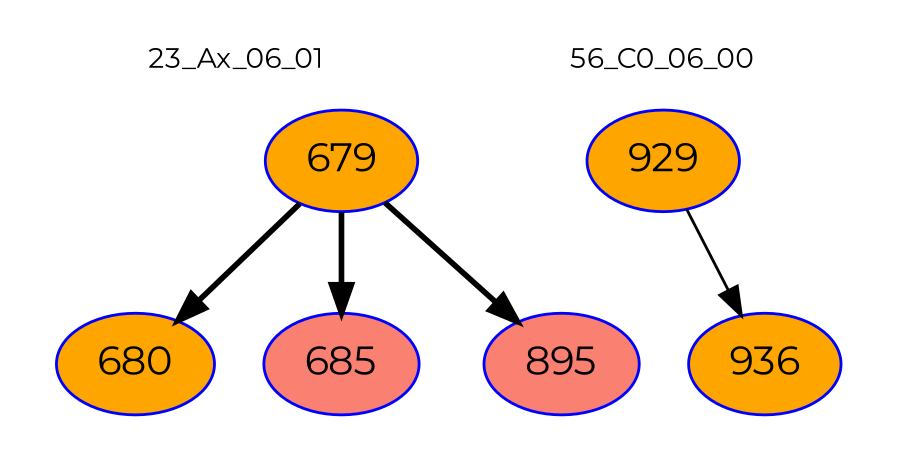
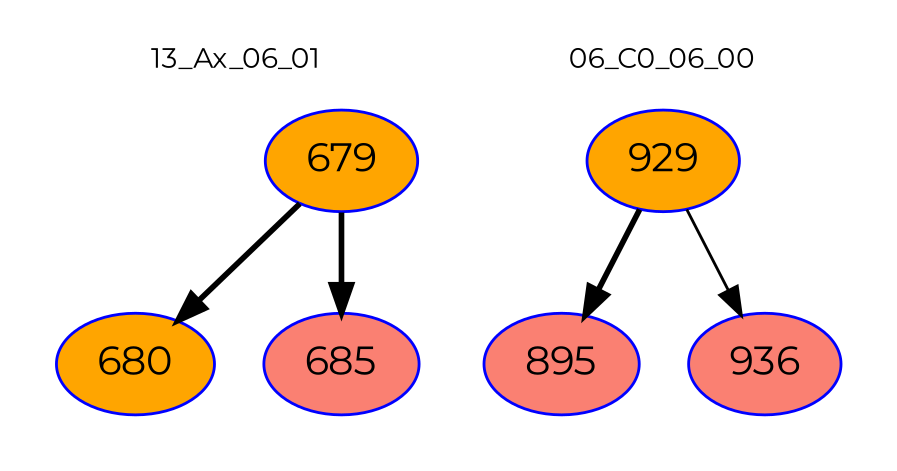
cluster "23_Ax_06_01": label "23_Ax_06_01" -> "13_Ax_06_01"
cluster "56_C0_06_00": label "56_C0_06_00" -> "06_C0_06_00"
edge "679" -> "895": now "929" -> "895"
node "936": fillcolor orange -> salmon
